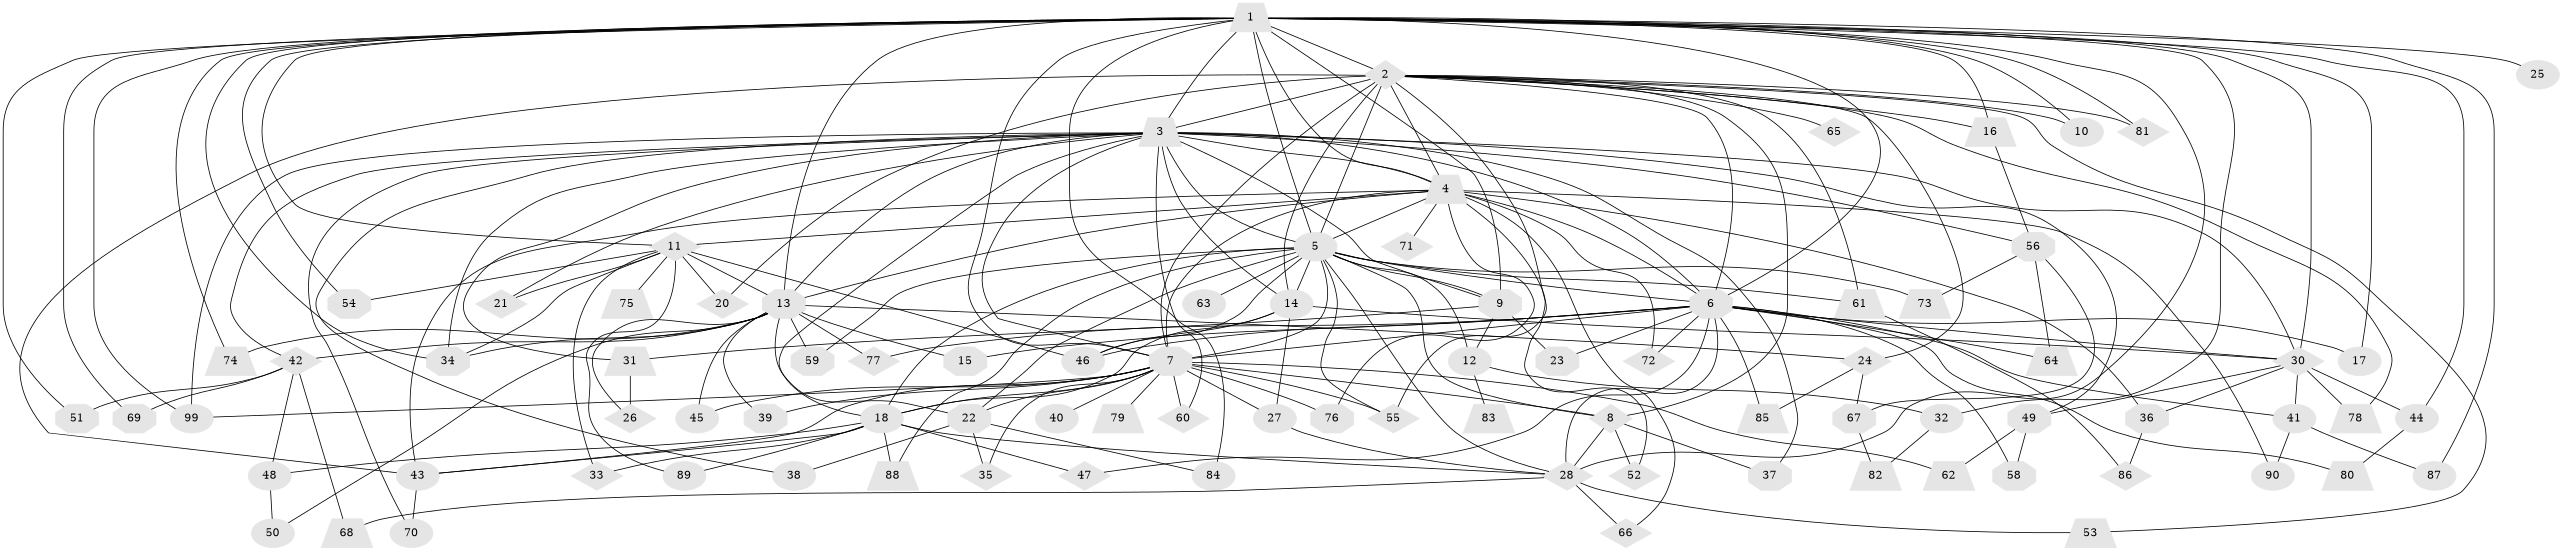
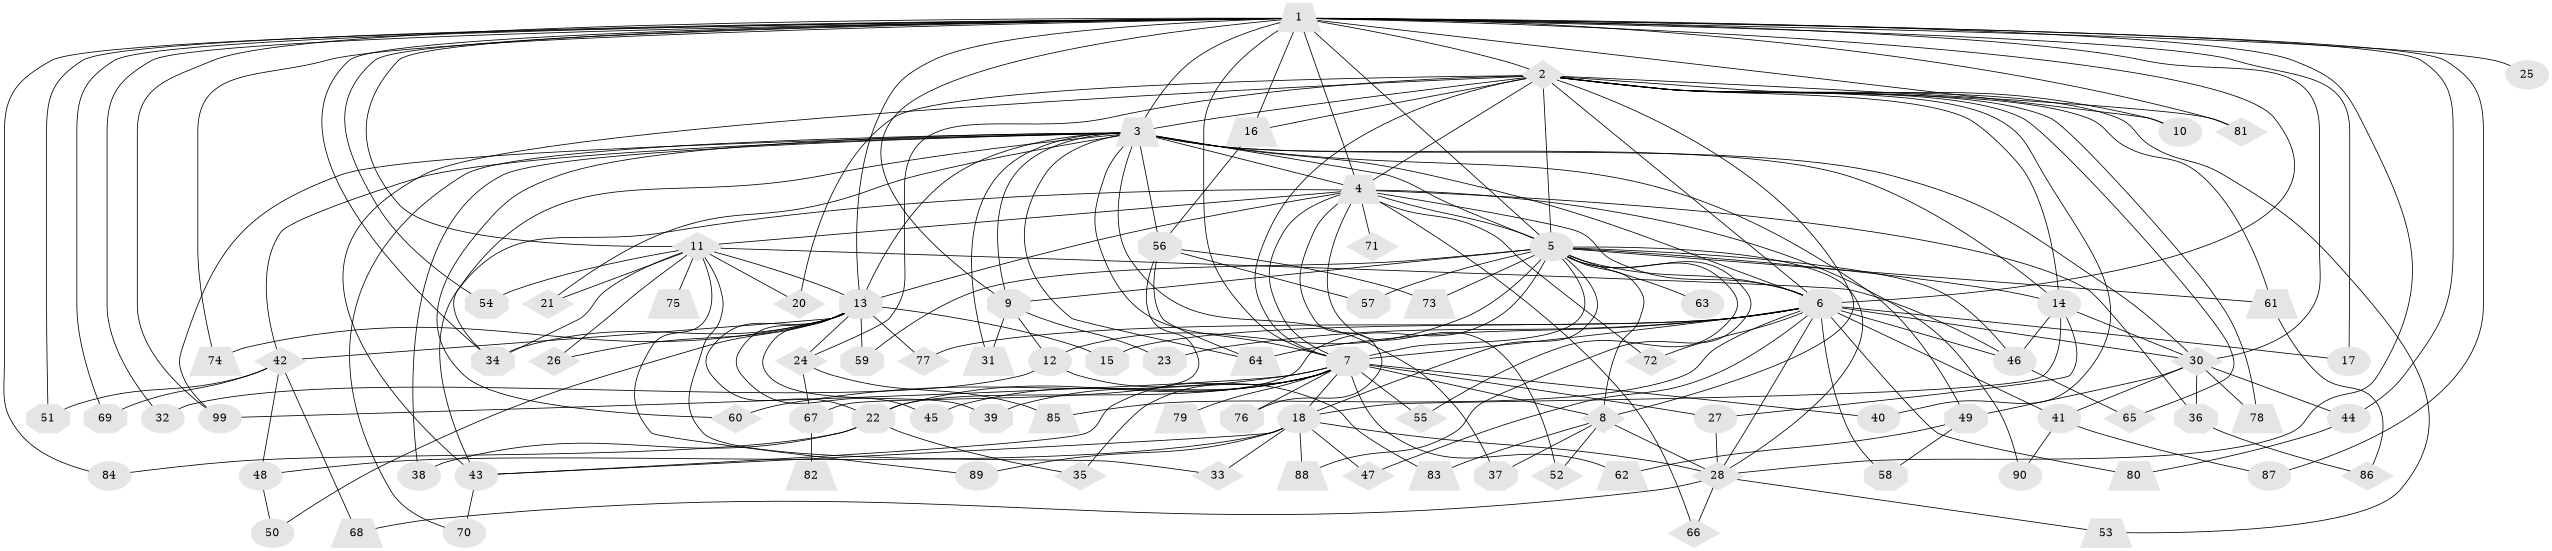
edge "3" -- "18": now "3" -- "64"
edge "2" -- "55": now "2" -- "40"
node "57": added
edge "46" -- "65": added
edge "31" -- "26": now "11" -- "26"
edge "8" -- "83": added
edge "32" -- "82": removed
